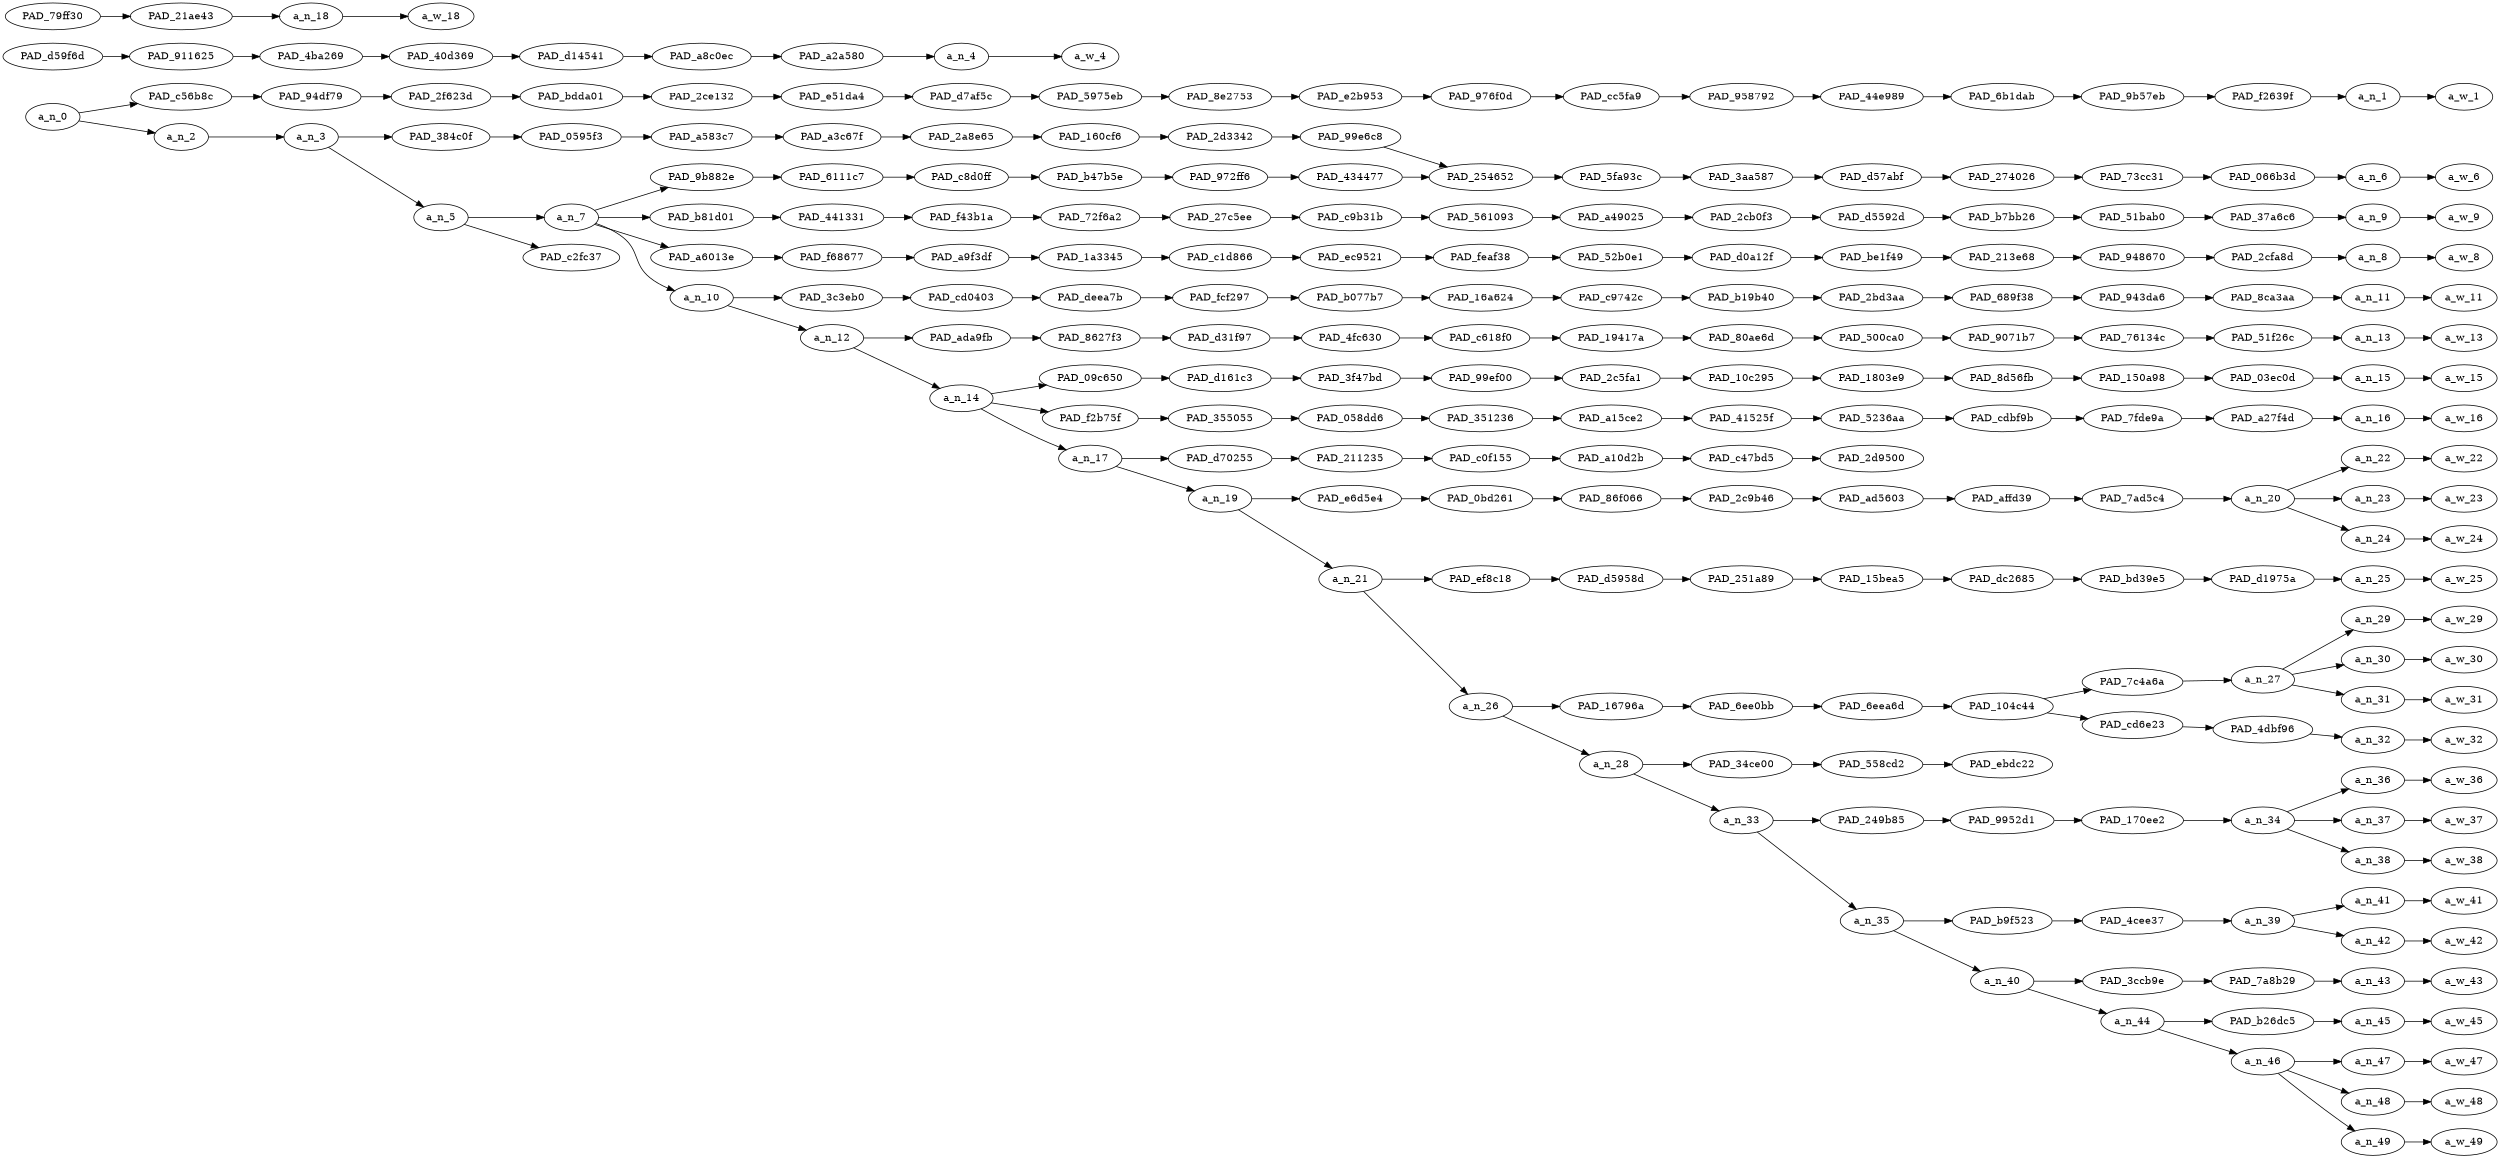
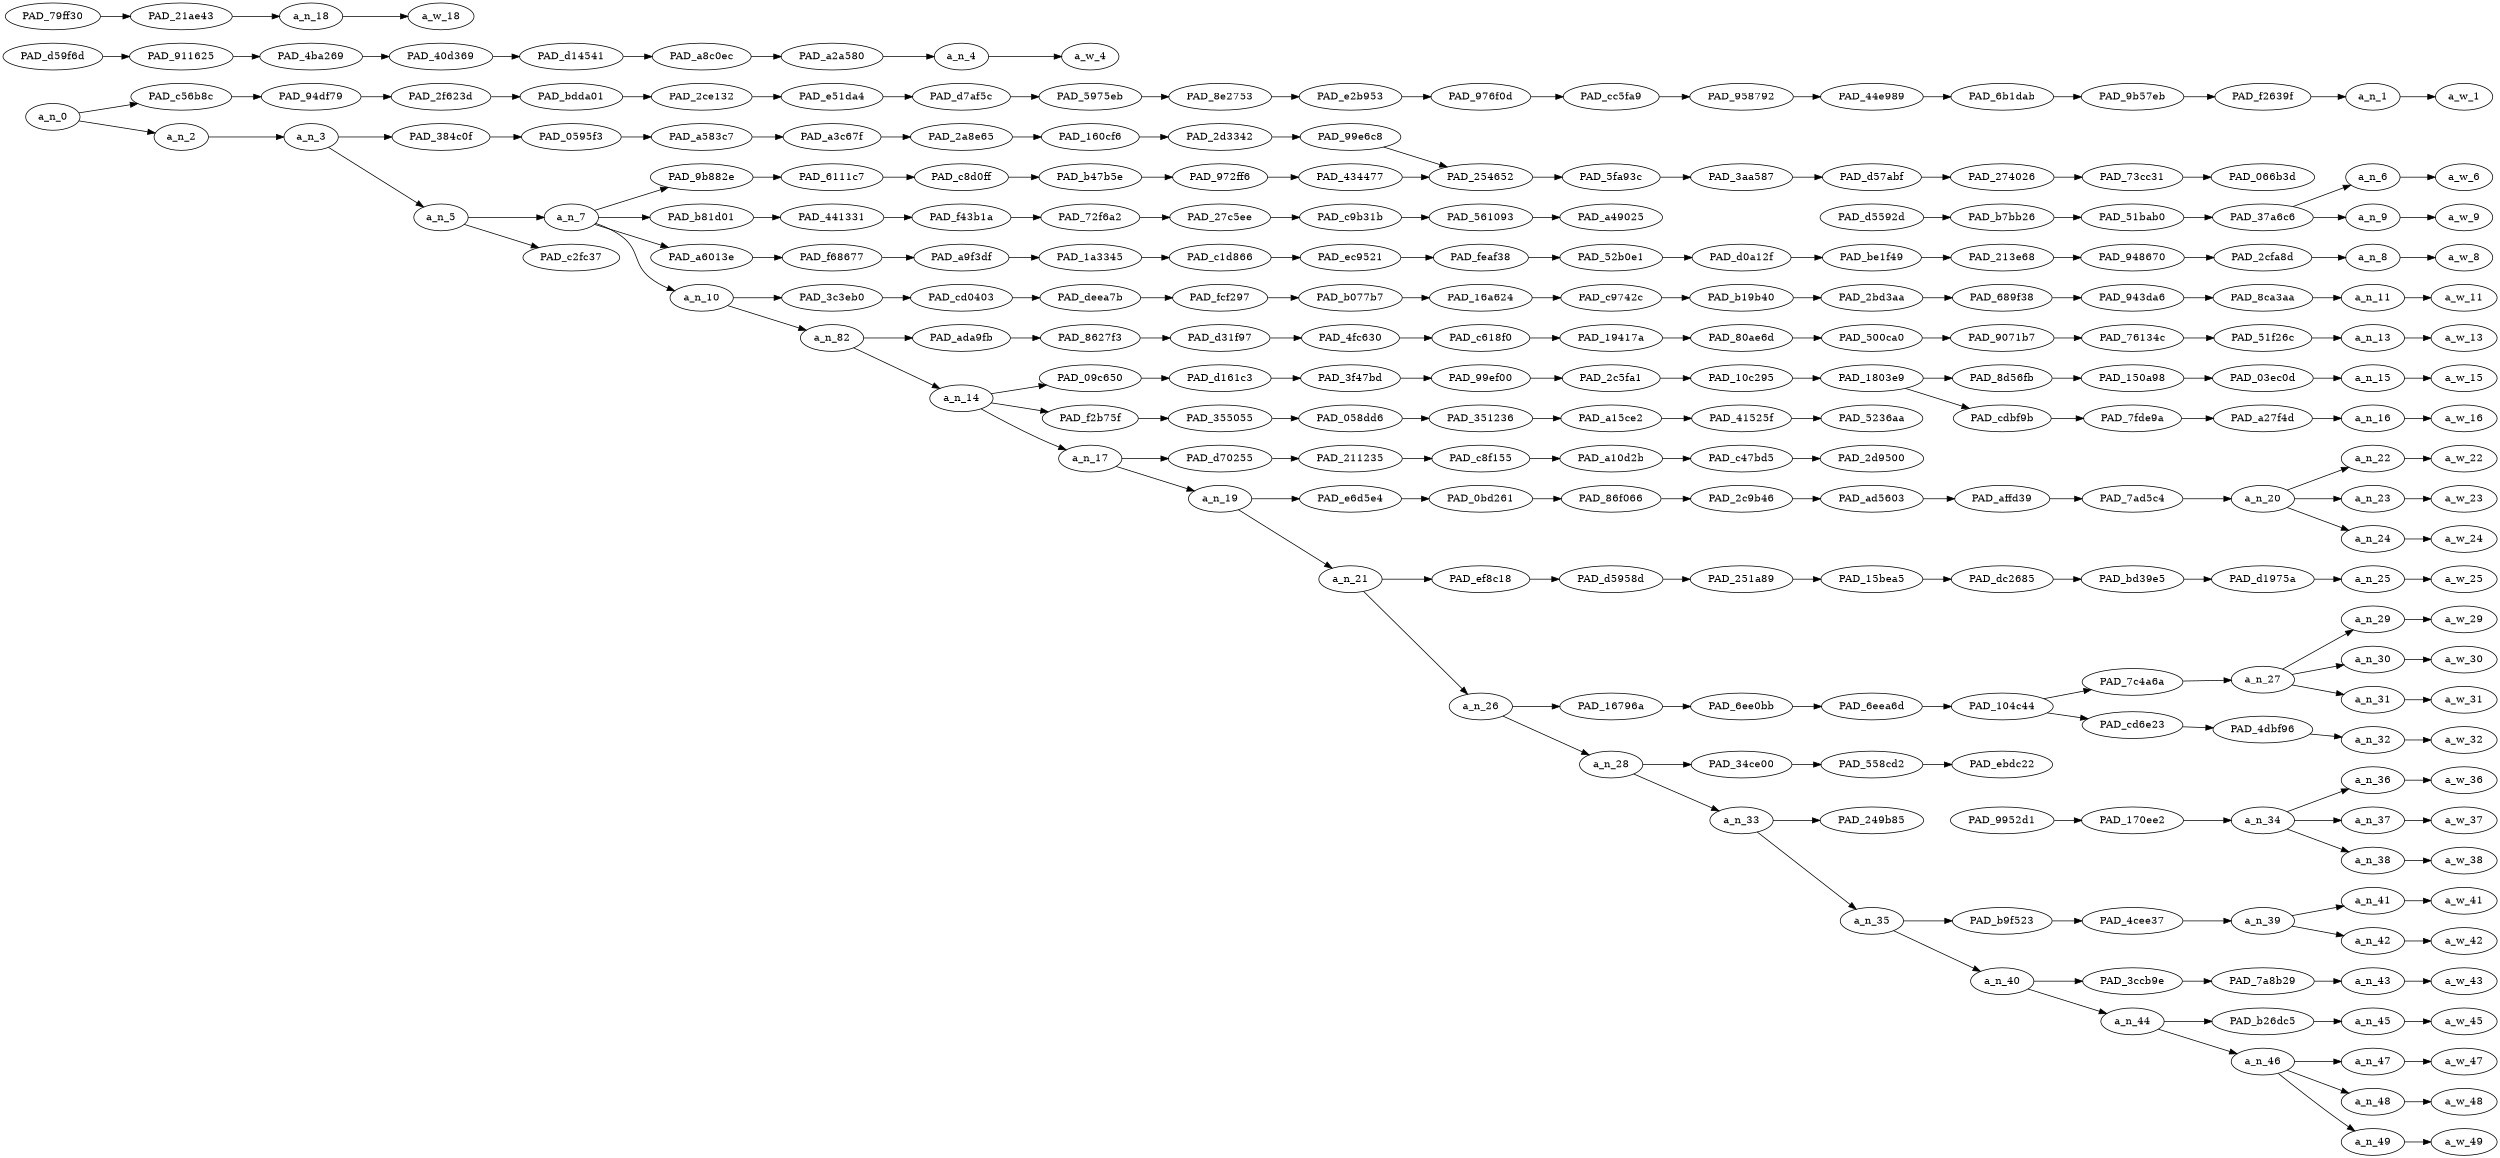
edge "PAD_066b3d" -> "a_n_6": now "PAD_37a6c6" -> "a_n_6"
node "PAD_2cb0f3": removed
node "a_n_12": label "a_n_12" -> "a_n_82"
edge "PAD_5236aa" -> "PAD_cdbf9b": now "PAD_1803e9" -> "PAD_cdbf9b"
node "PAD_c0f155": label "PAD_c0f155" -> "PAD_c8f155"
edge "PAD_249b85" -> "PAD_9952d1": removed
